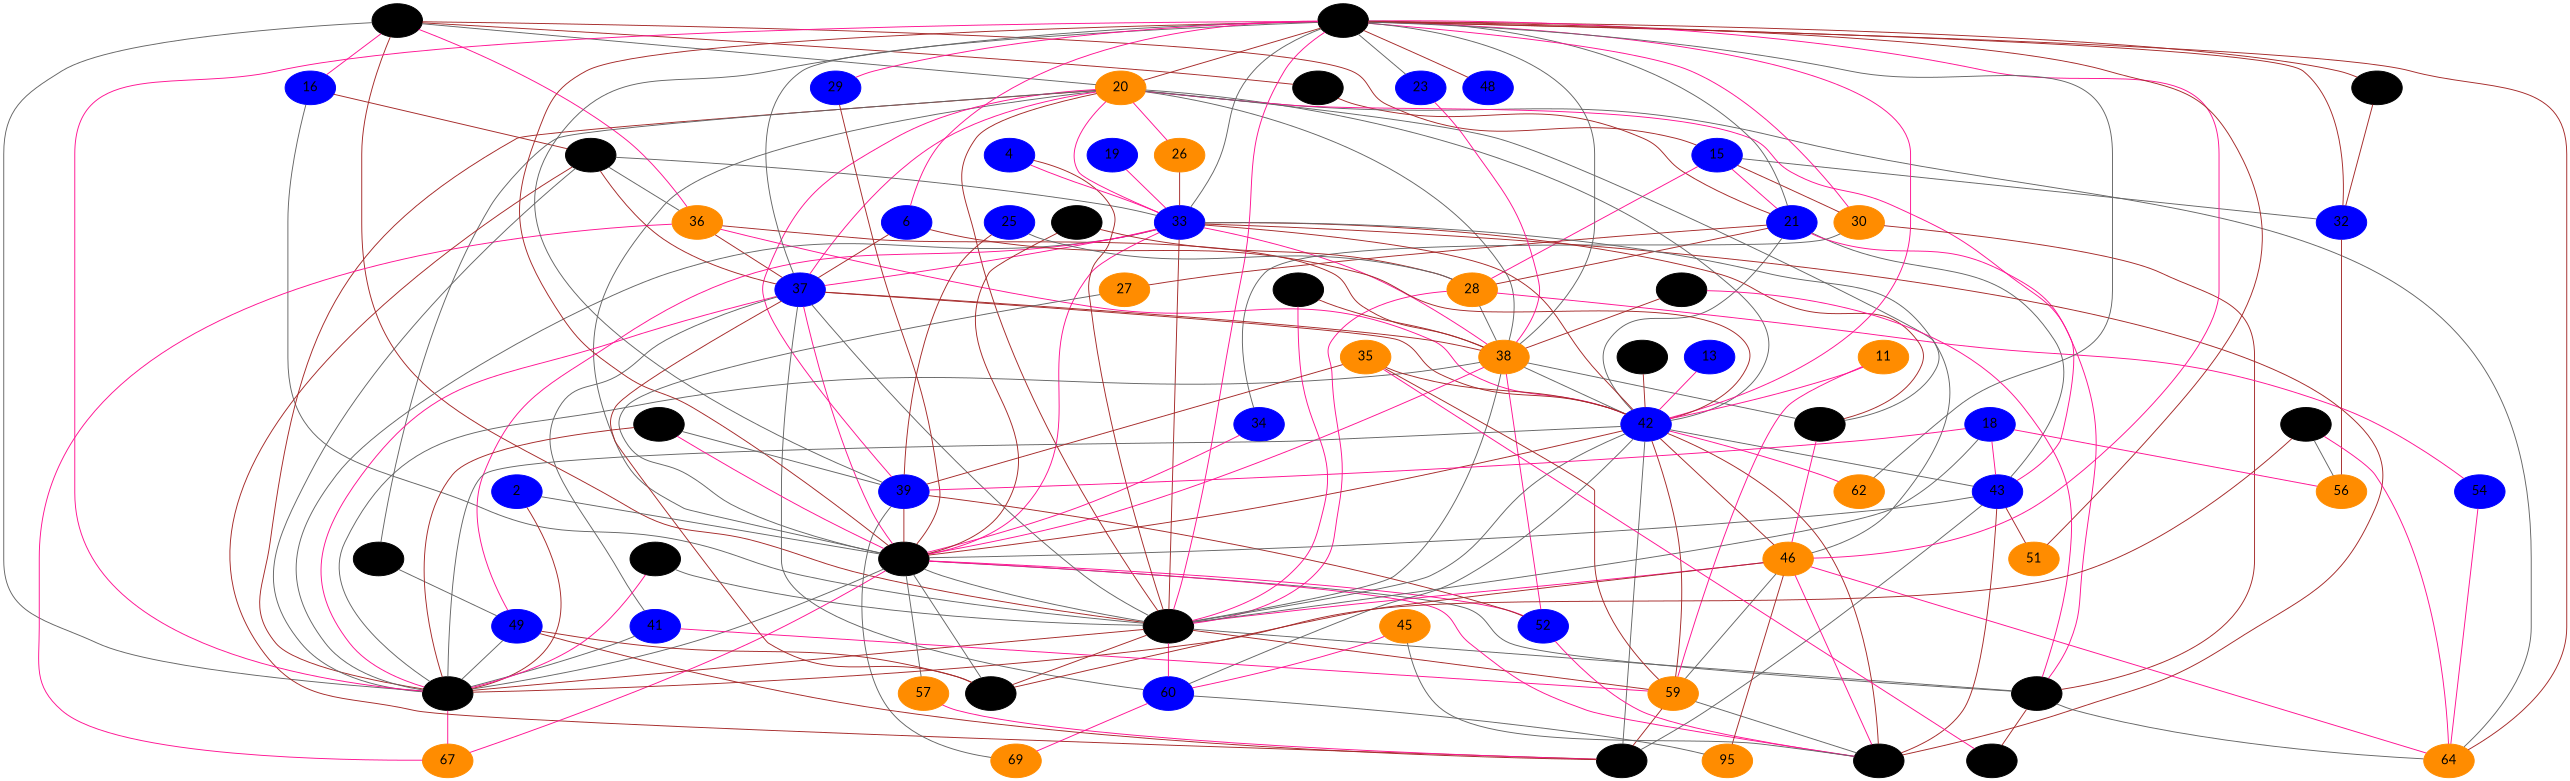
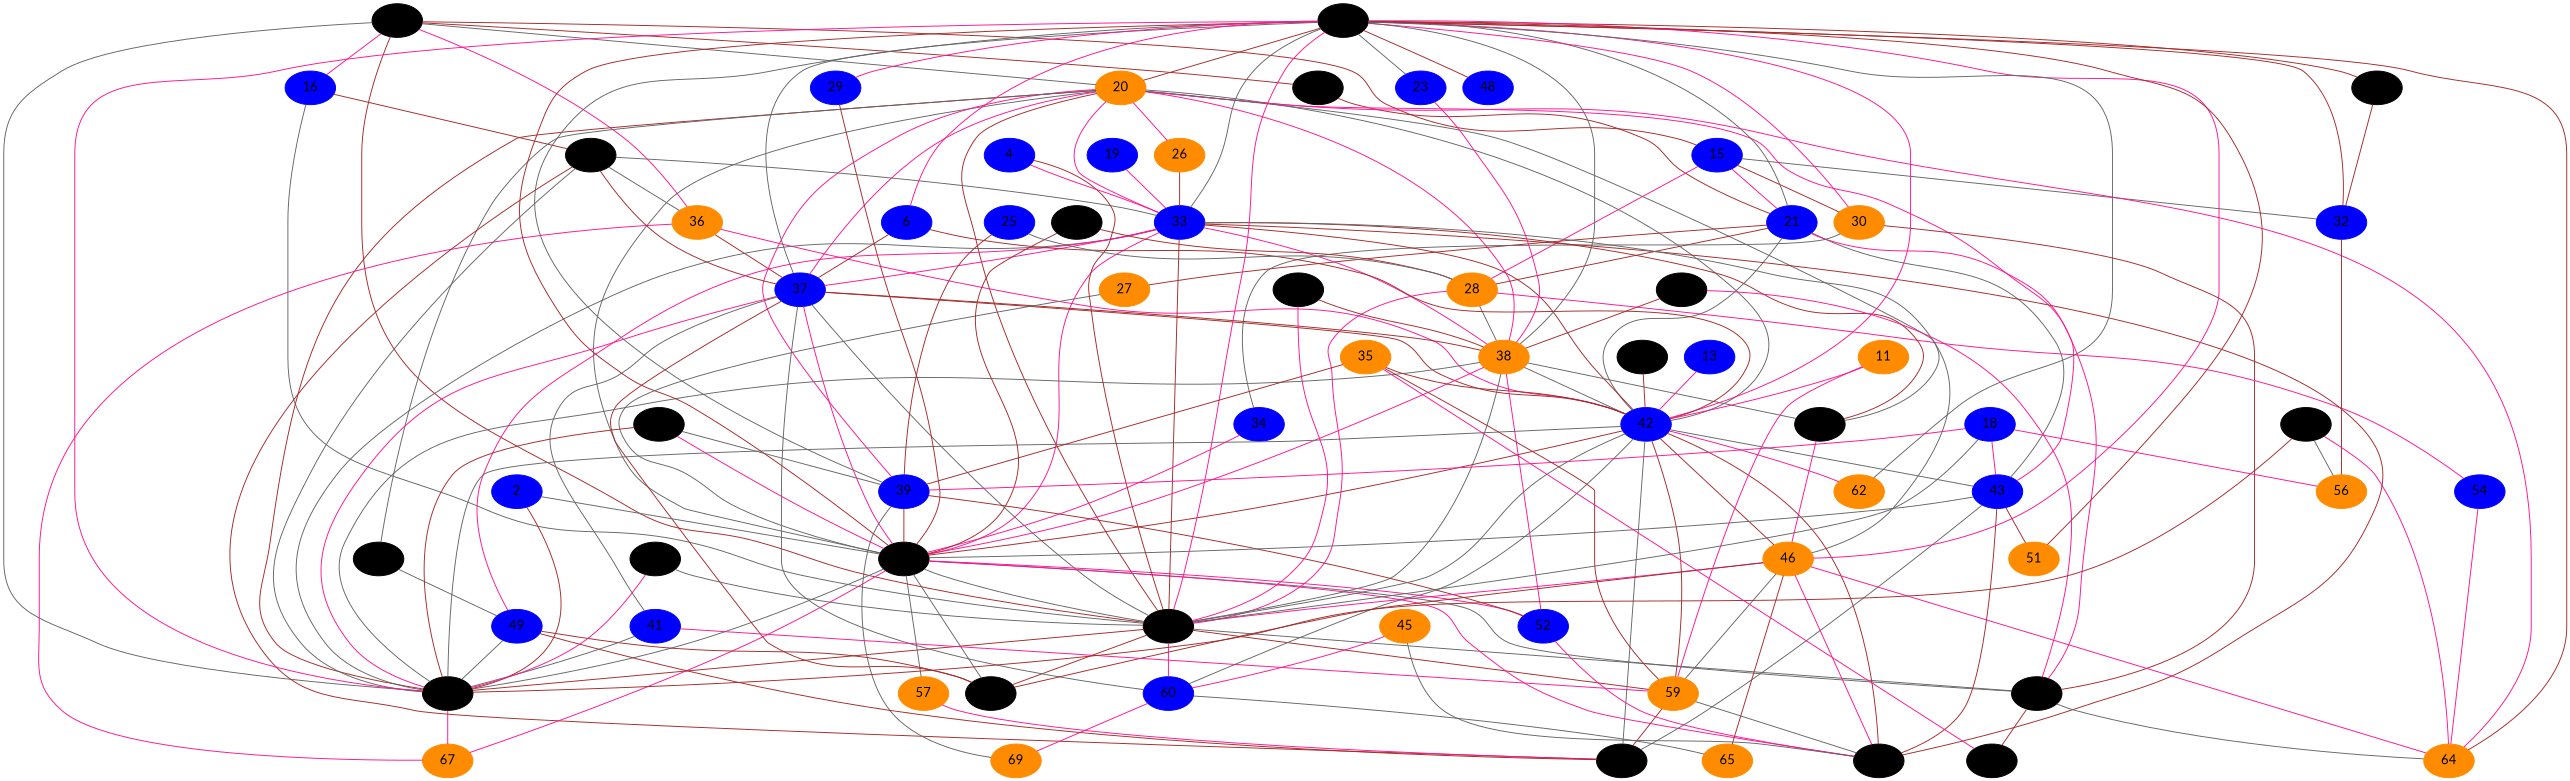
edge "20" -- "38": color gray40 -> deeppink
edge "20" -- "64": color gray40 -> deeppink
edge "36" -- "38": removed
node "95": label "95" -> "65"
